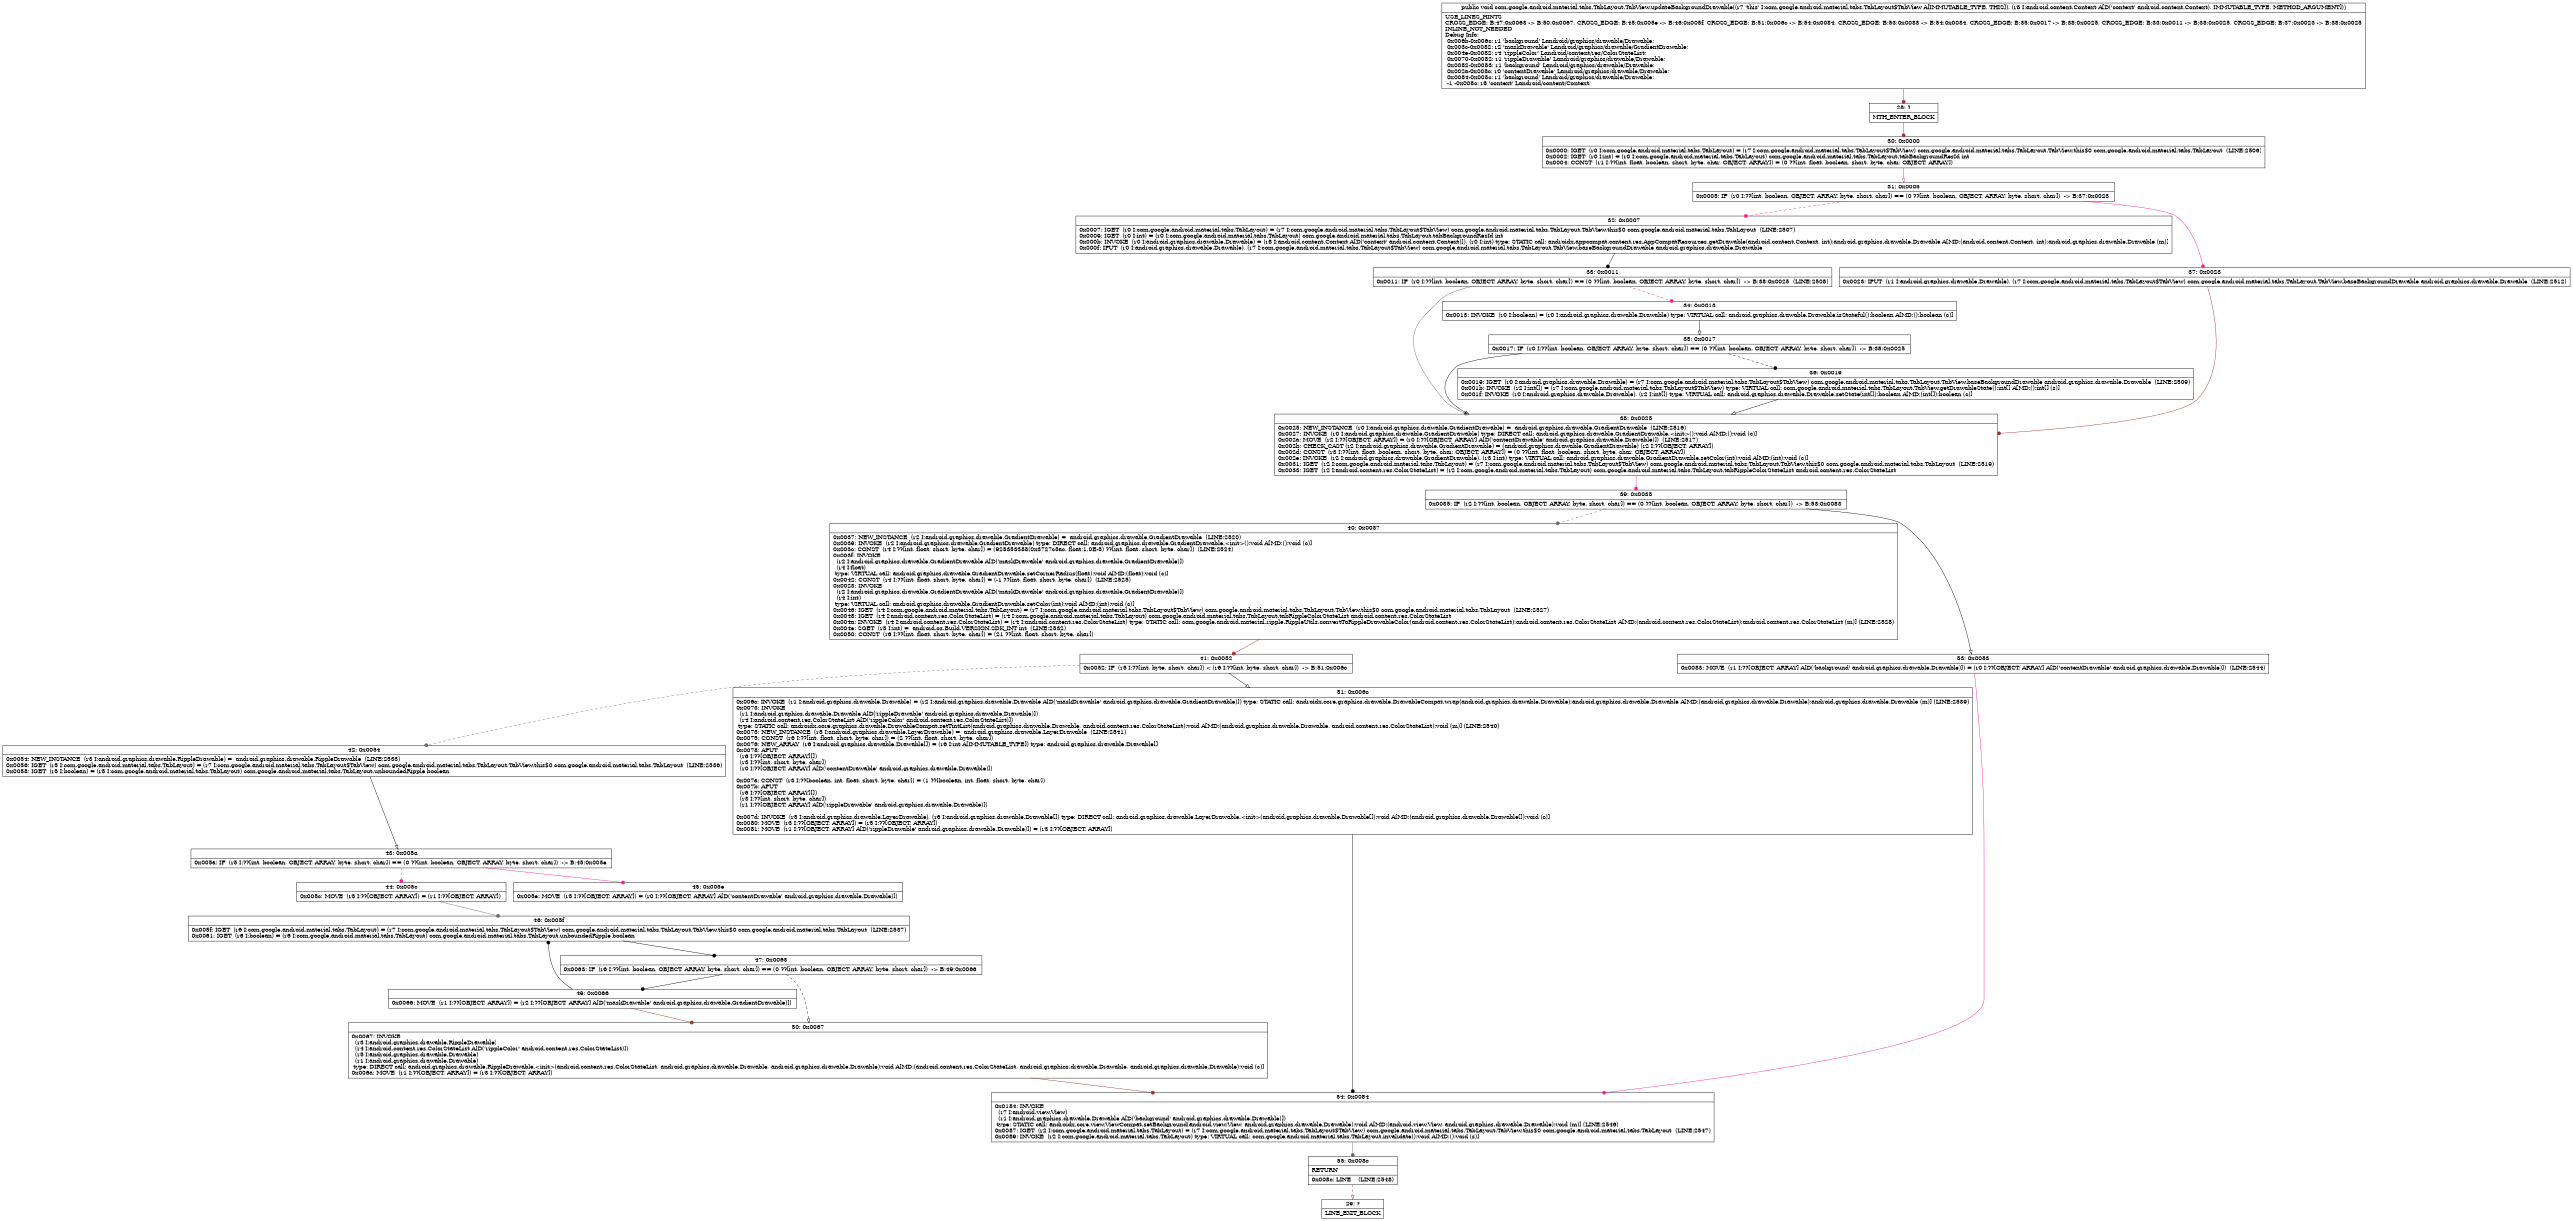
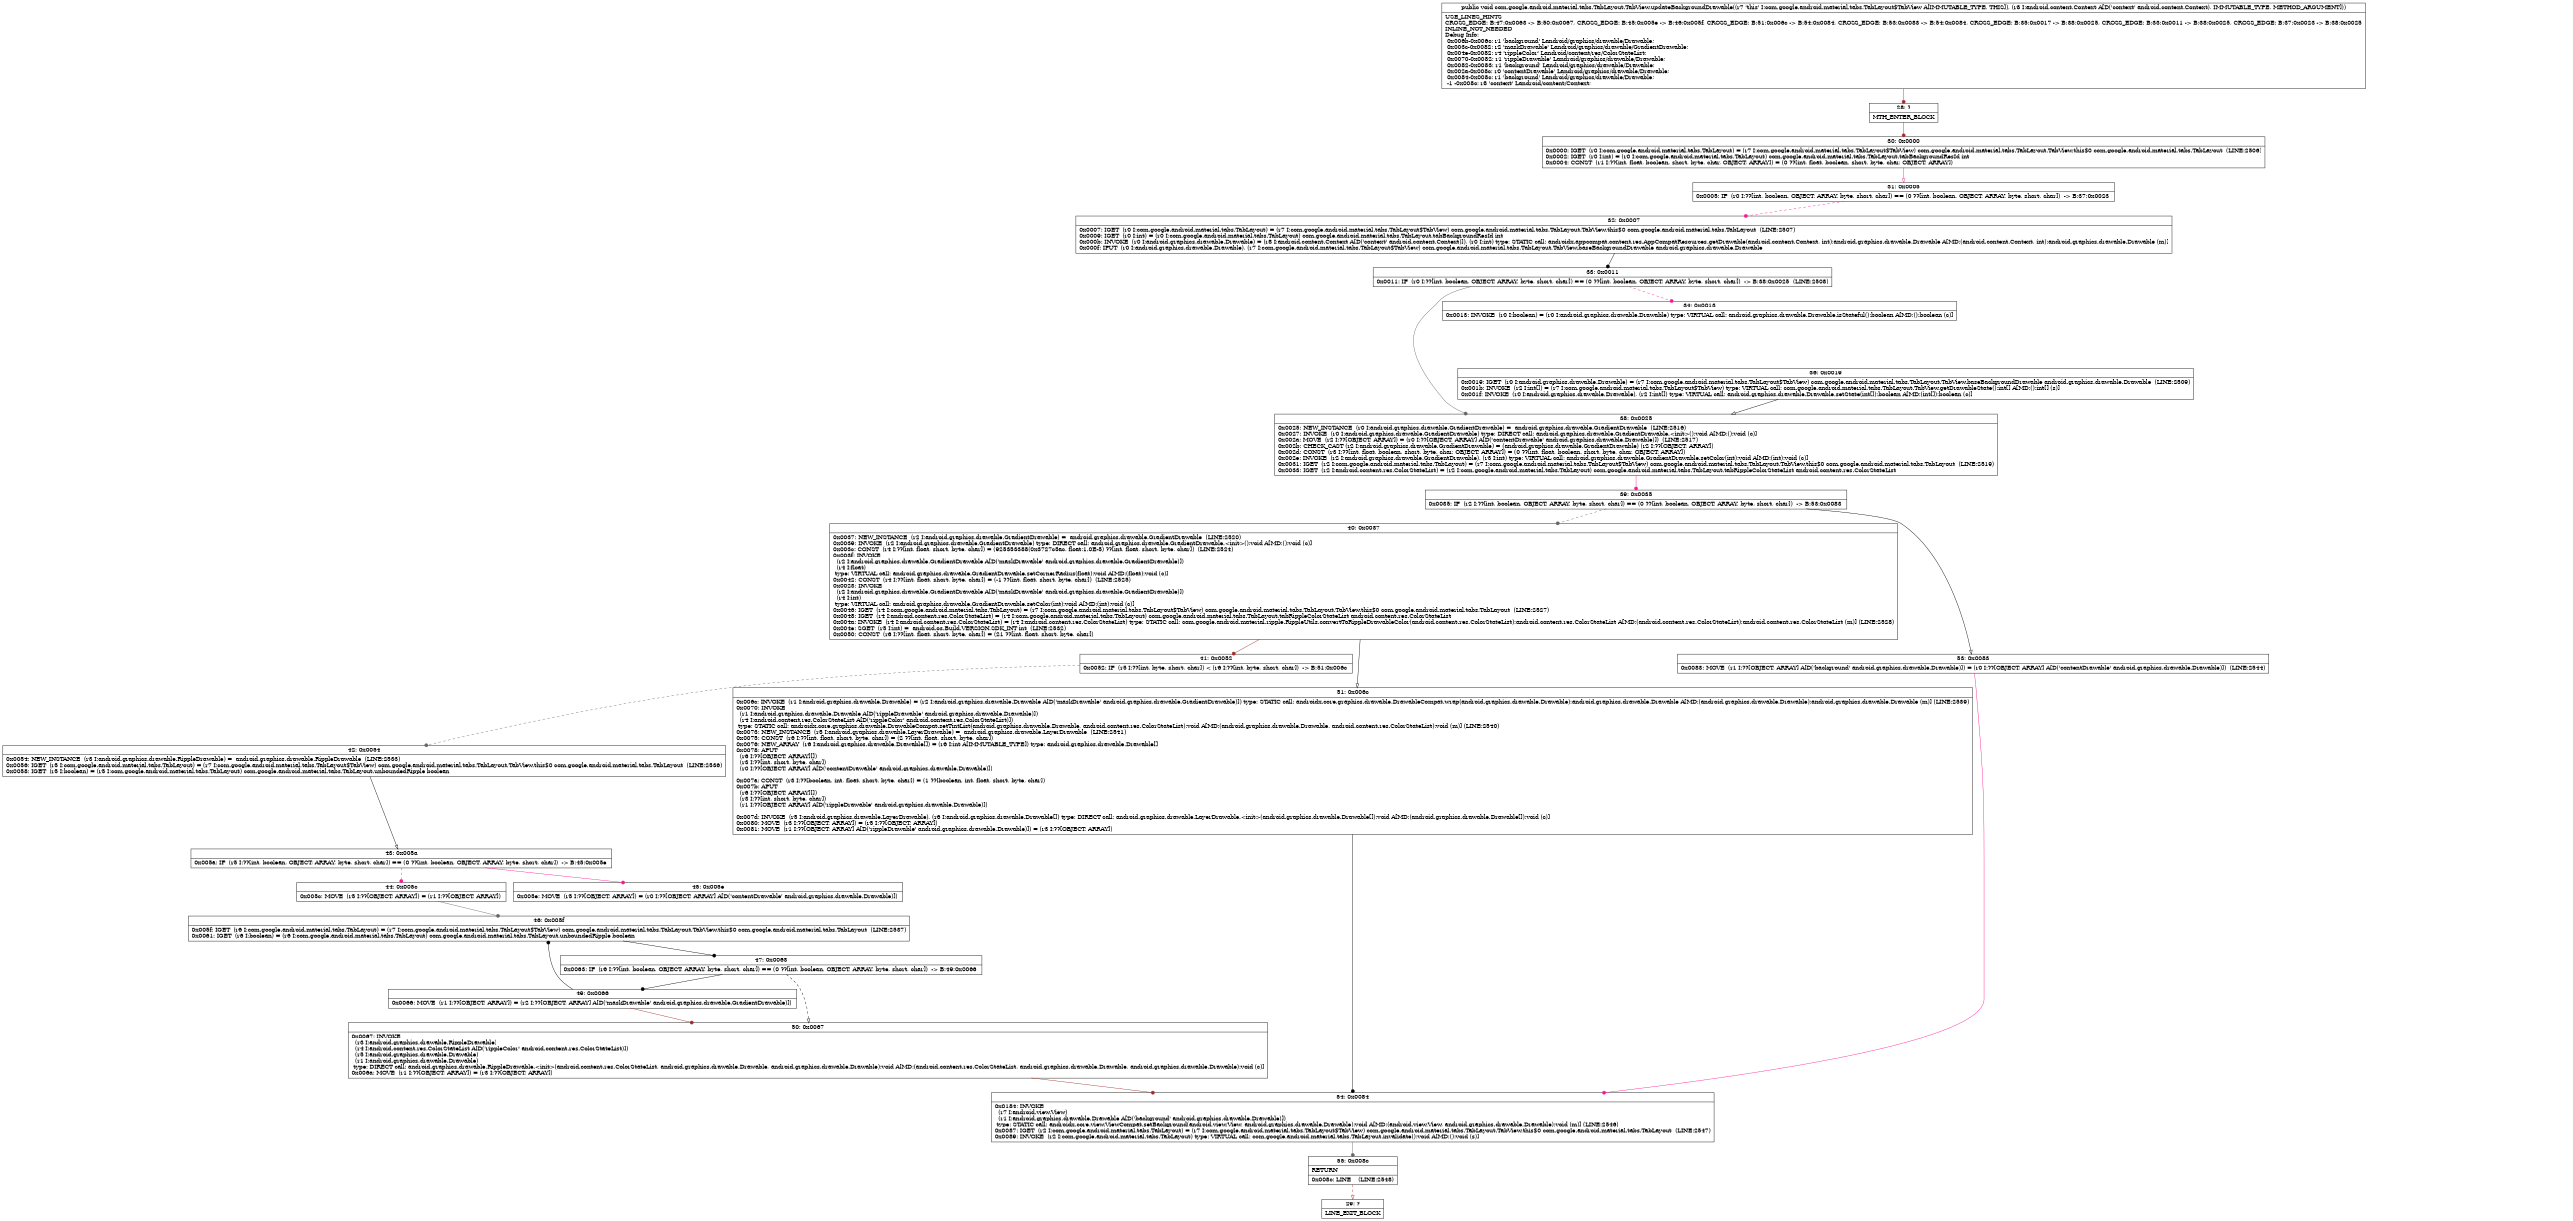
node "37: 0x0023": removed
node "35: 0x0017": removed
edge "41: 0x0052" -> "51: 0x006c": now "40: 0x0037" -> "51: 0x006c"
node "51: 0x006c": text "0x0073: INVOKE" -> "0x0070: INVOKE"
